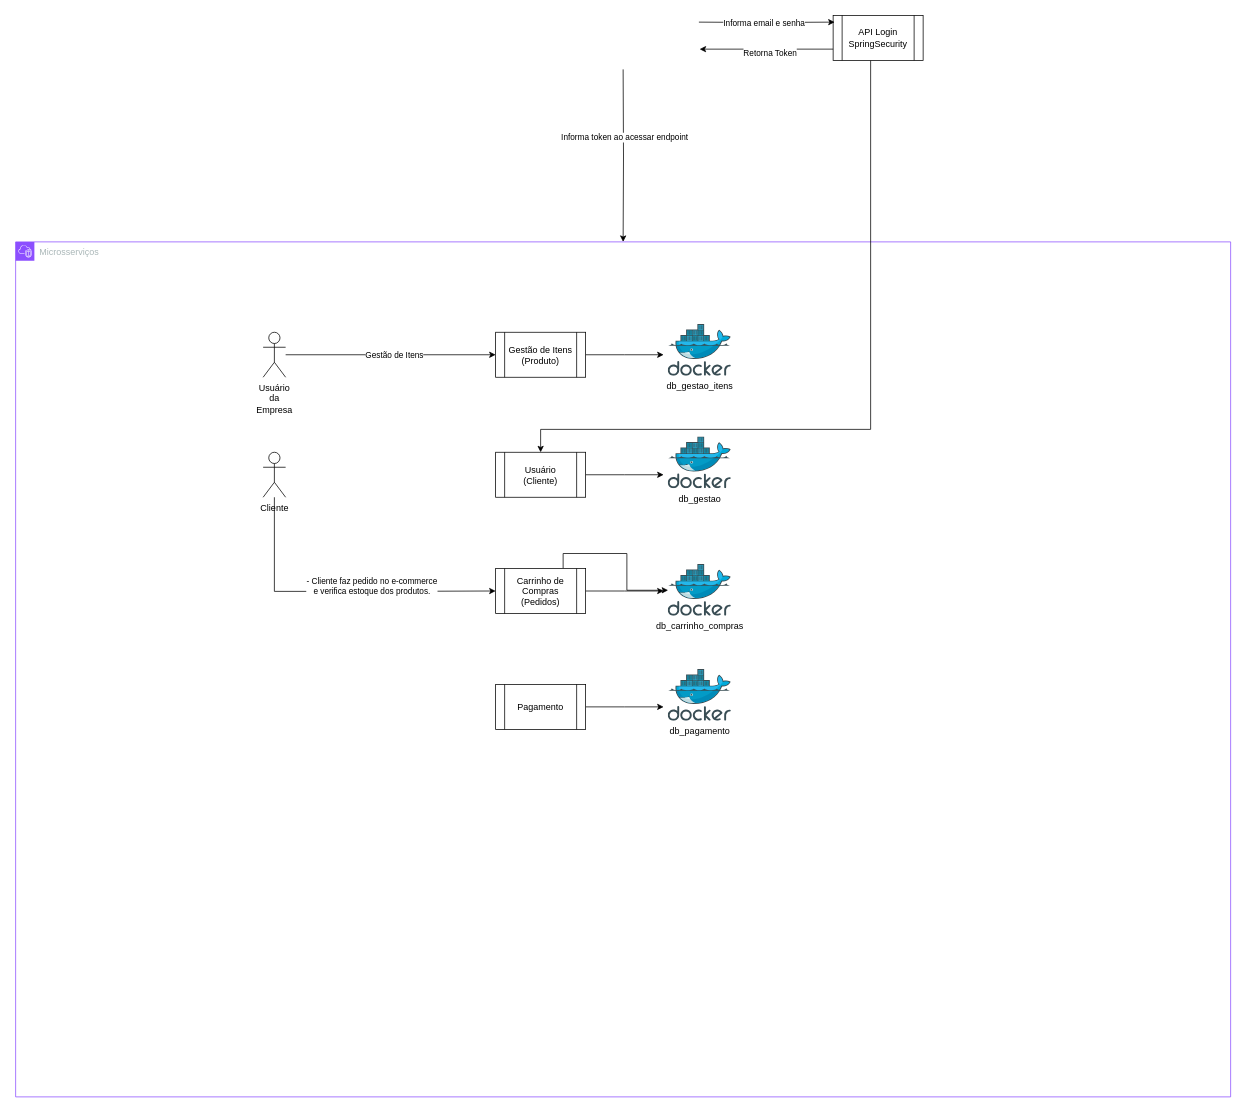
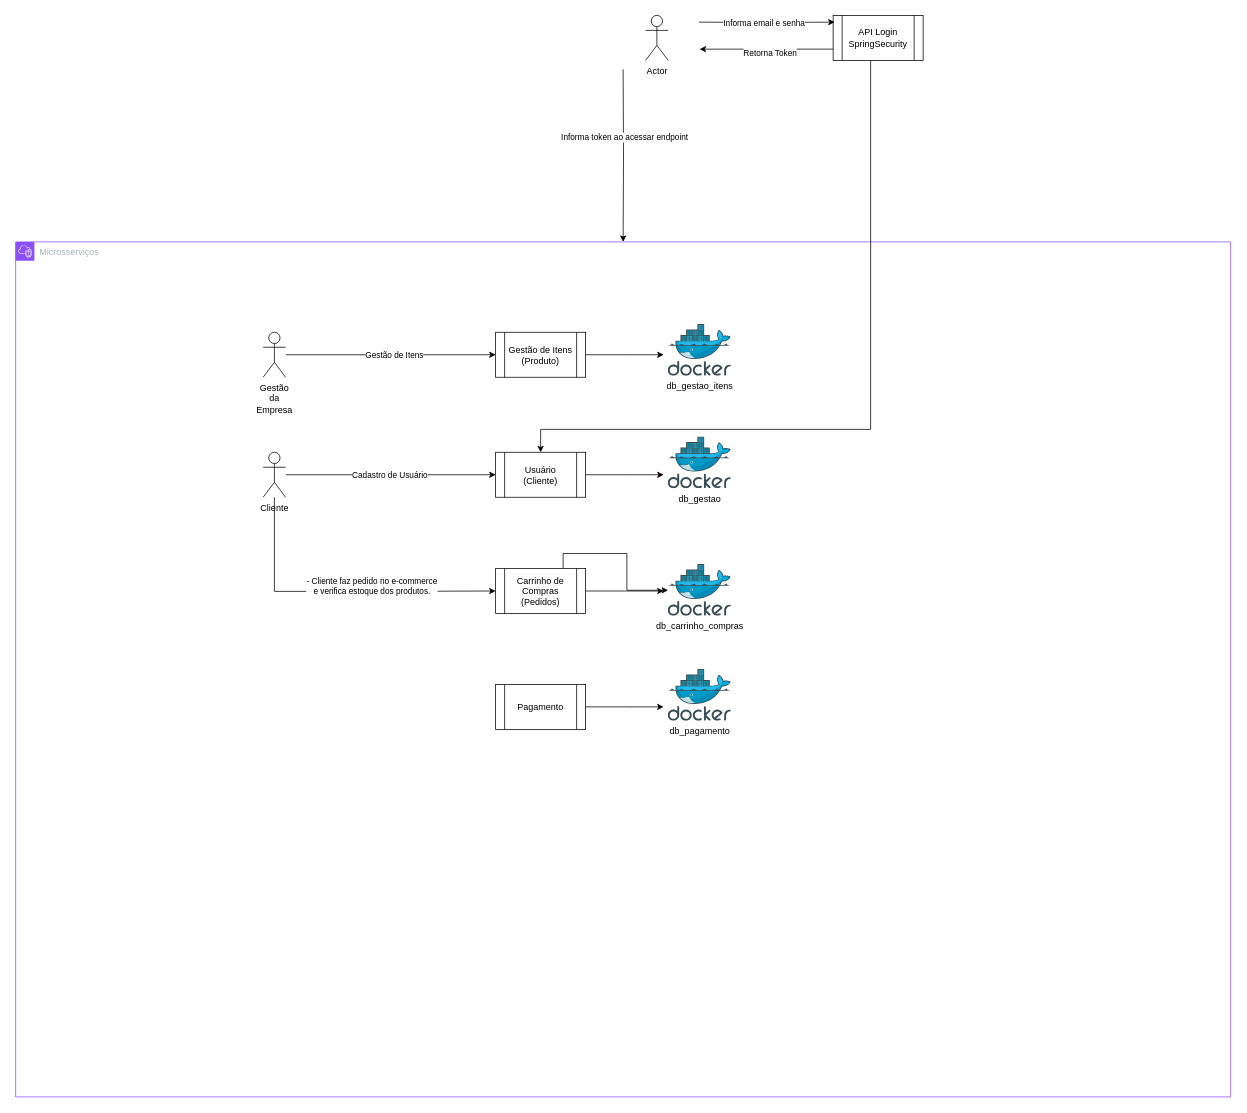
node "Actor": added
node "Usuário da Empresa": label "Usuário da Empresa" -> "Gestão da Empresa"
edge "Cliente" -> "Usuário (Cliente)": added, label "Cadastro de Usuário"
